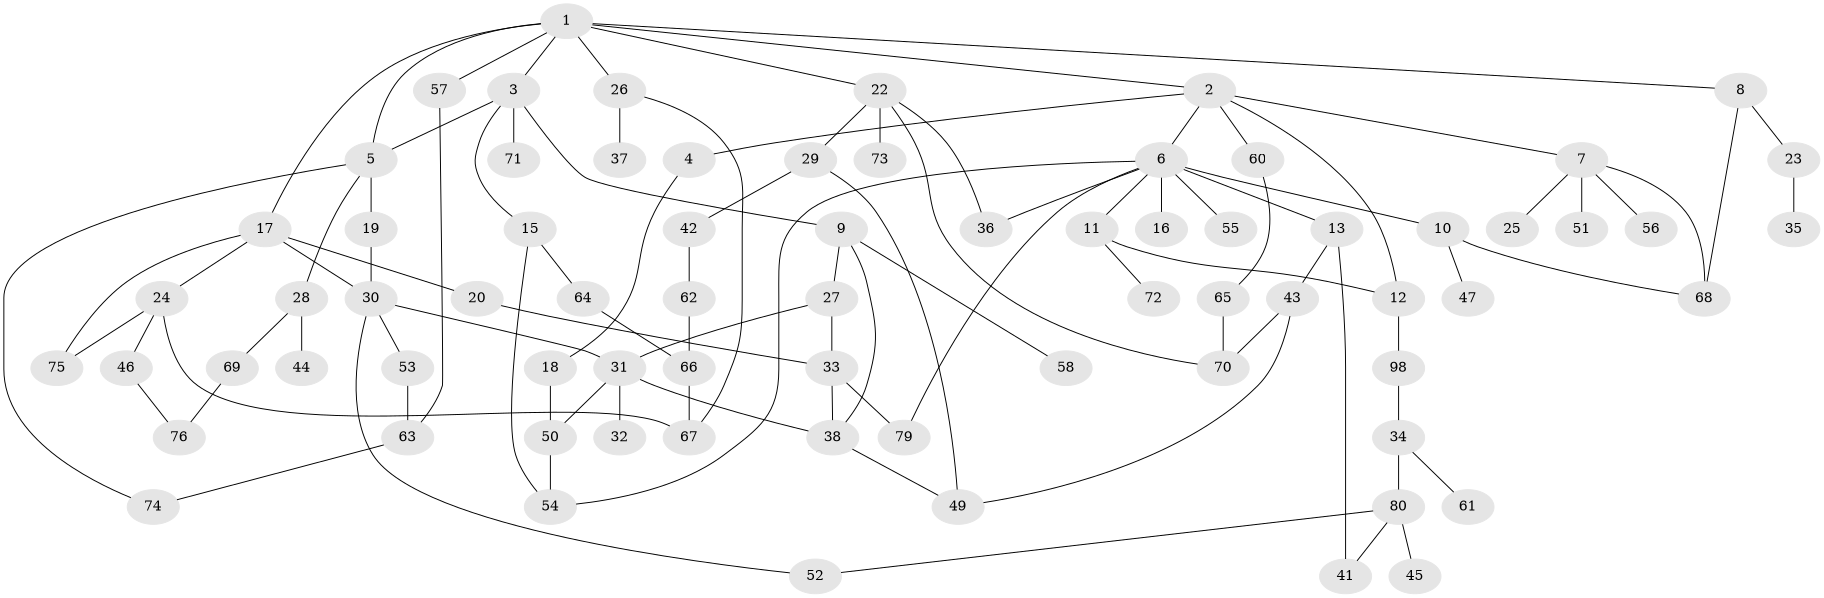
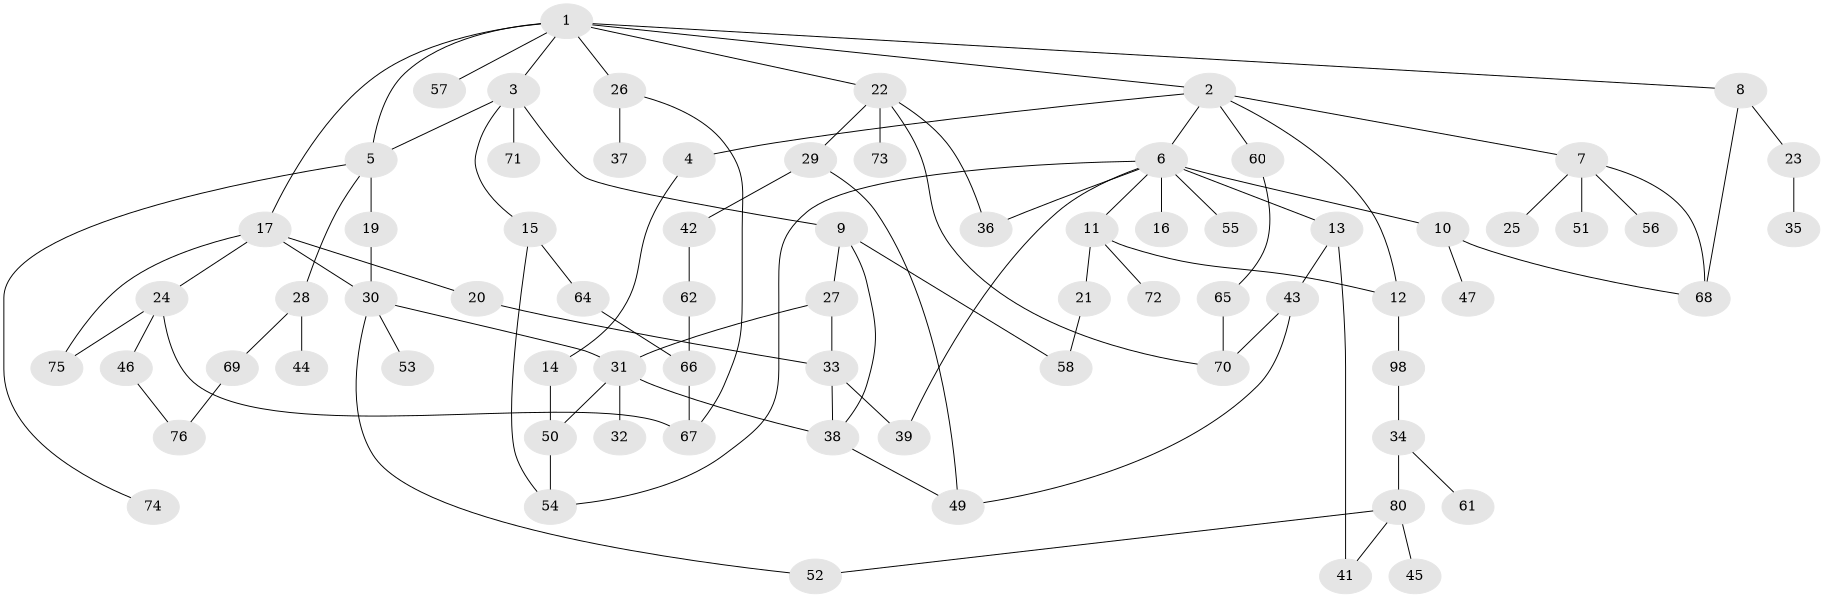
node "21": added
node "18": label "18" -> "14"
node "63": removed
node "79": label "79" -> "39"
